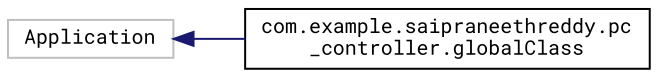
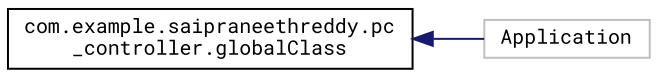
edge "com.example.saipraneethreddy.pc _controller.globalClass" -> "Application": reversed
